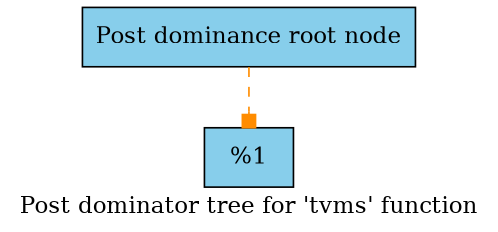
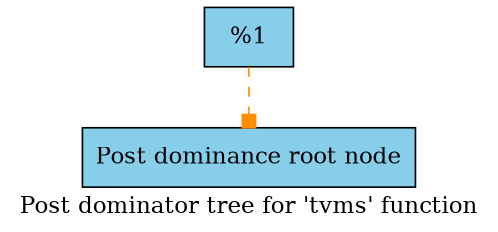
edge "Post dominance root node" -> "%1": reversed
